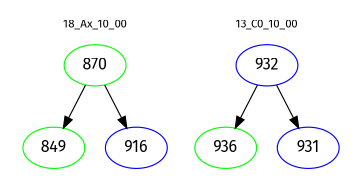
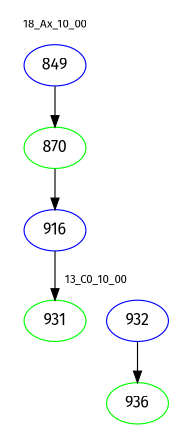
edge "870" -> "849": reversed
edge "932" -> "931": now "916" -> "931"
node "849": color green -> blue
node "931": color blue -> green
